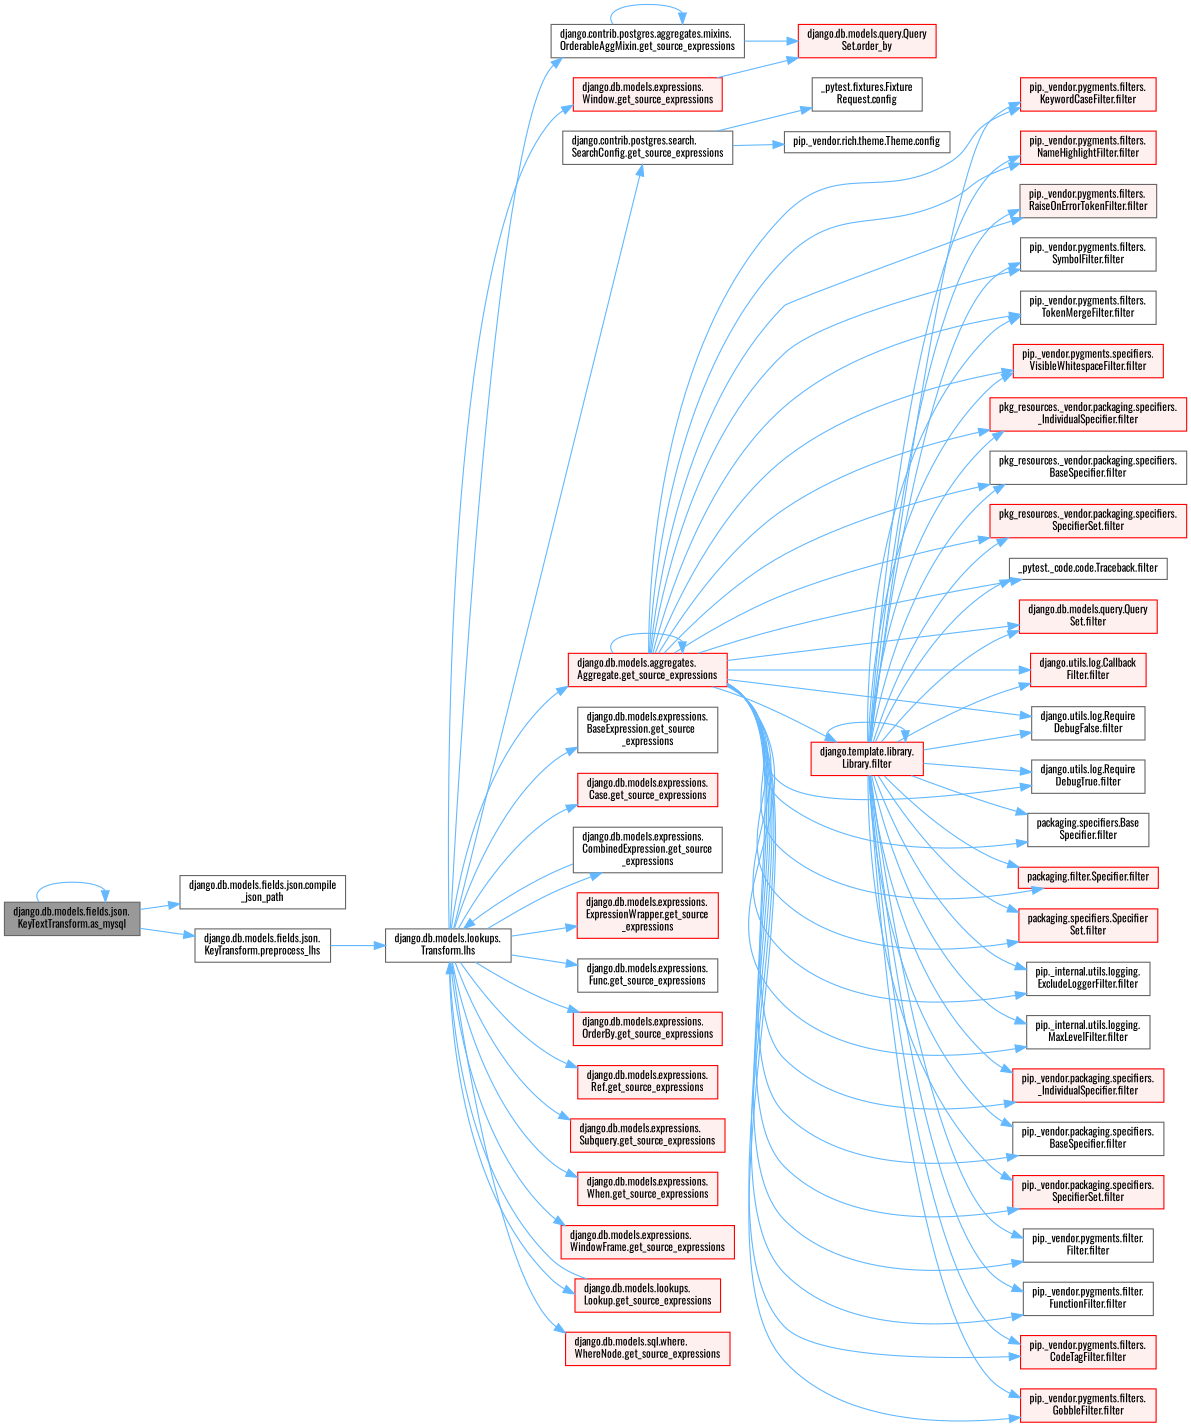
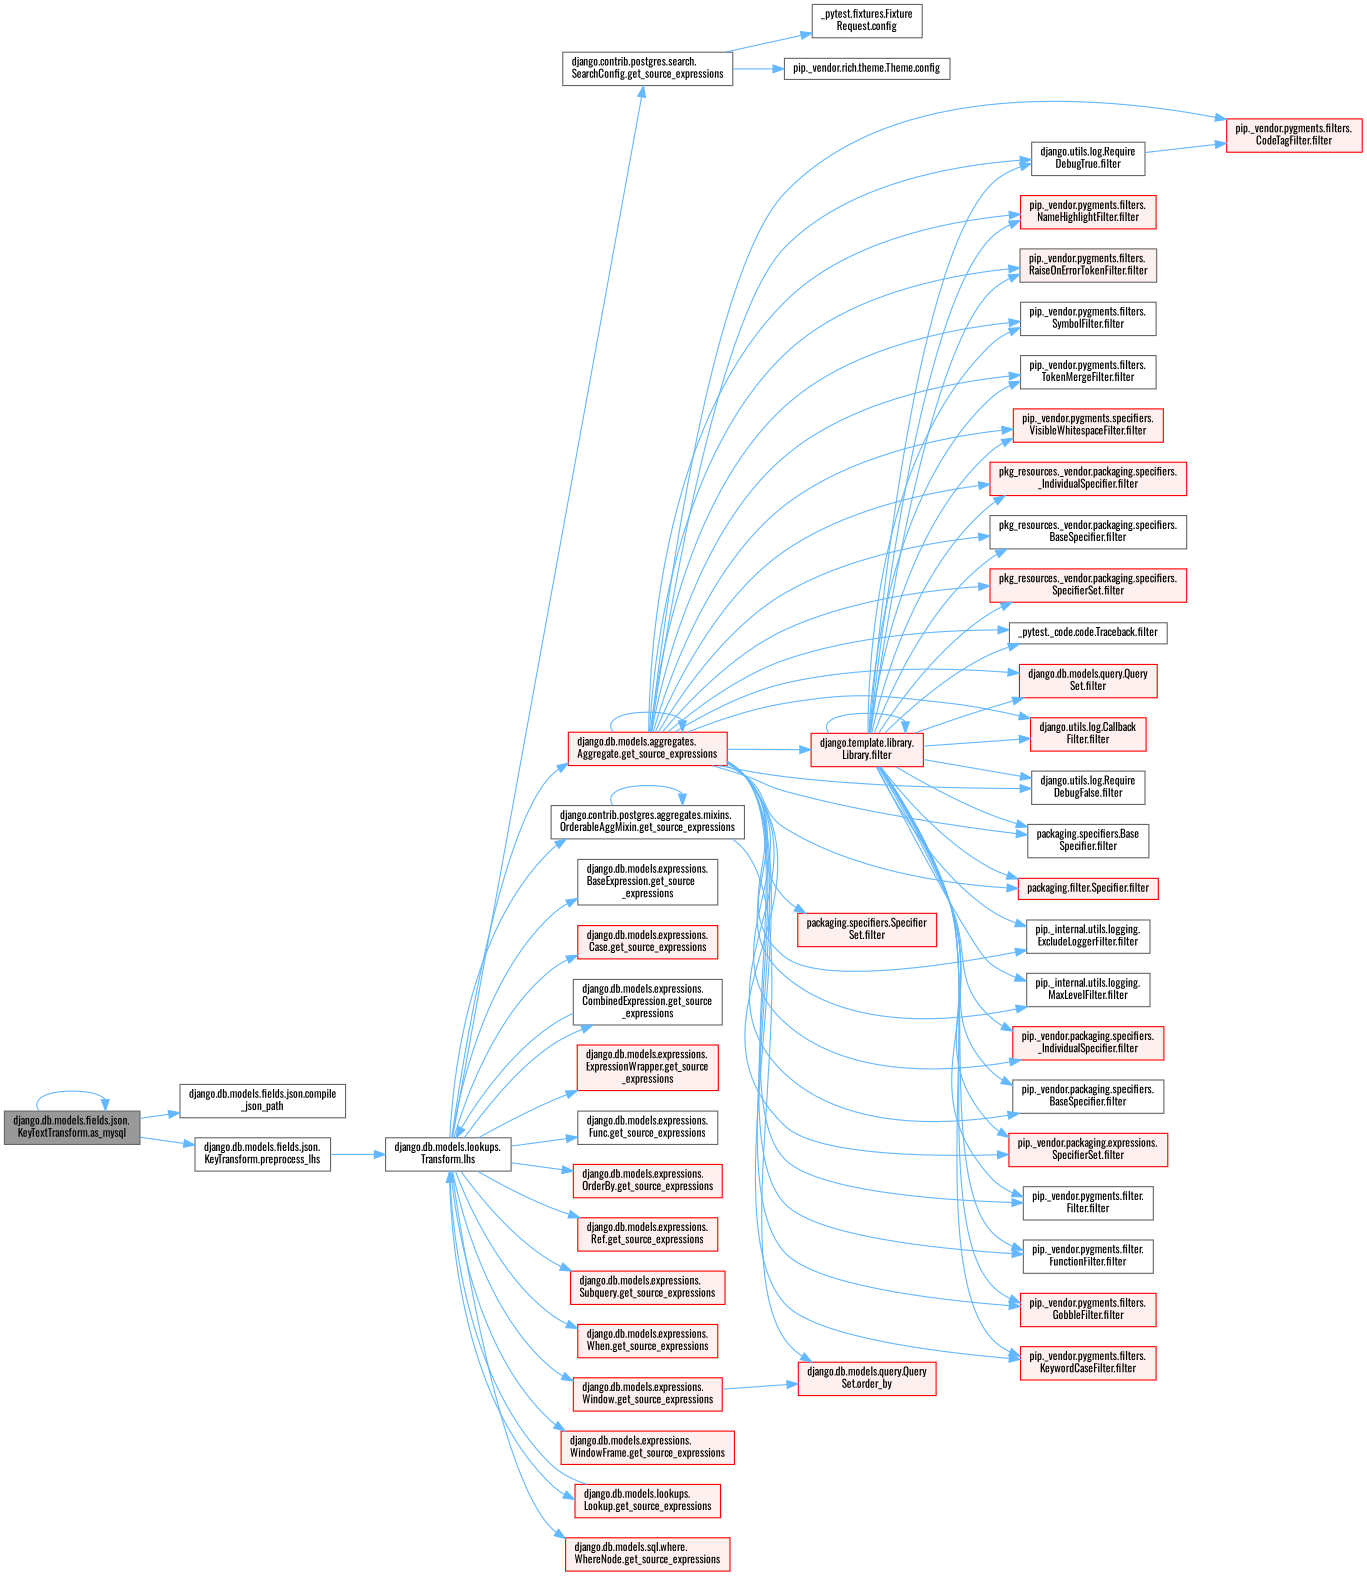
edge "django.template.library. Library.filter" -> "packaging.specifiers.Specifier Set.filter": removed
edge "django.template.library. Library.filter" -> "pip._vendor.pygments.filters. CodeTagFilter.filter": now "django.utils.log.Require DebugTrue.filter" -> "pip._vendor.pygments.filters. CodeTagFilter.filter"
node "pip._vendor.packaging.specifiers. SpecifierSet.filter": label "pip._vendor.packaging.specifiers. SpecifierSet.filter" -> "pip._vendor.packaging.expressions. SpecifierSet.filter"
